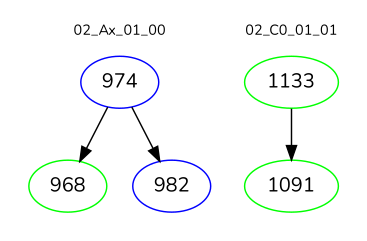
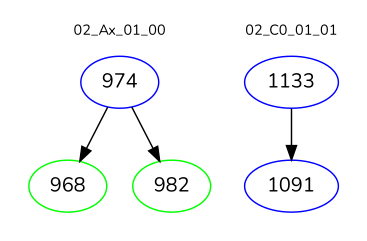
node "1133": color green -> blue
node "982": color blue -> green
node "1091": color green -> blue
